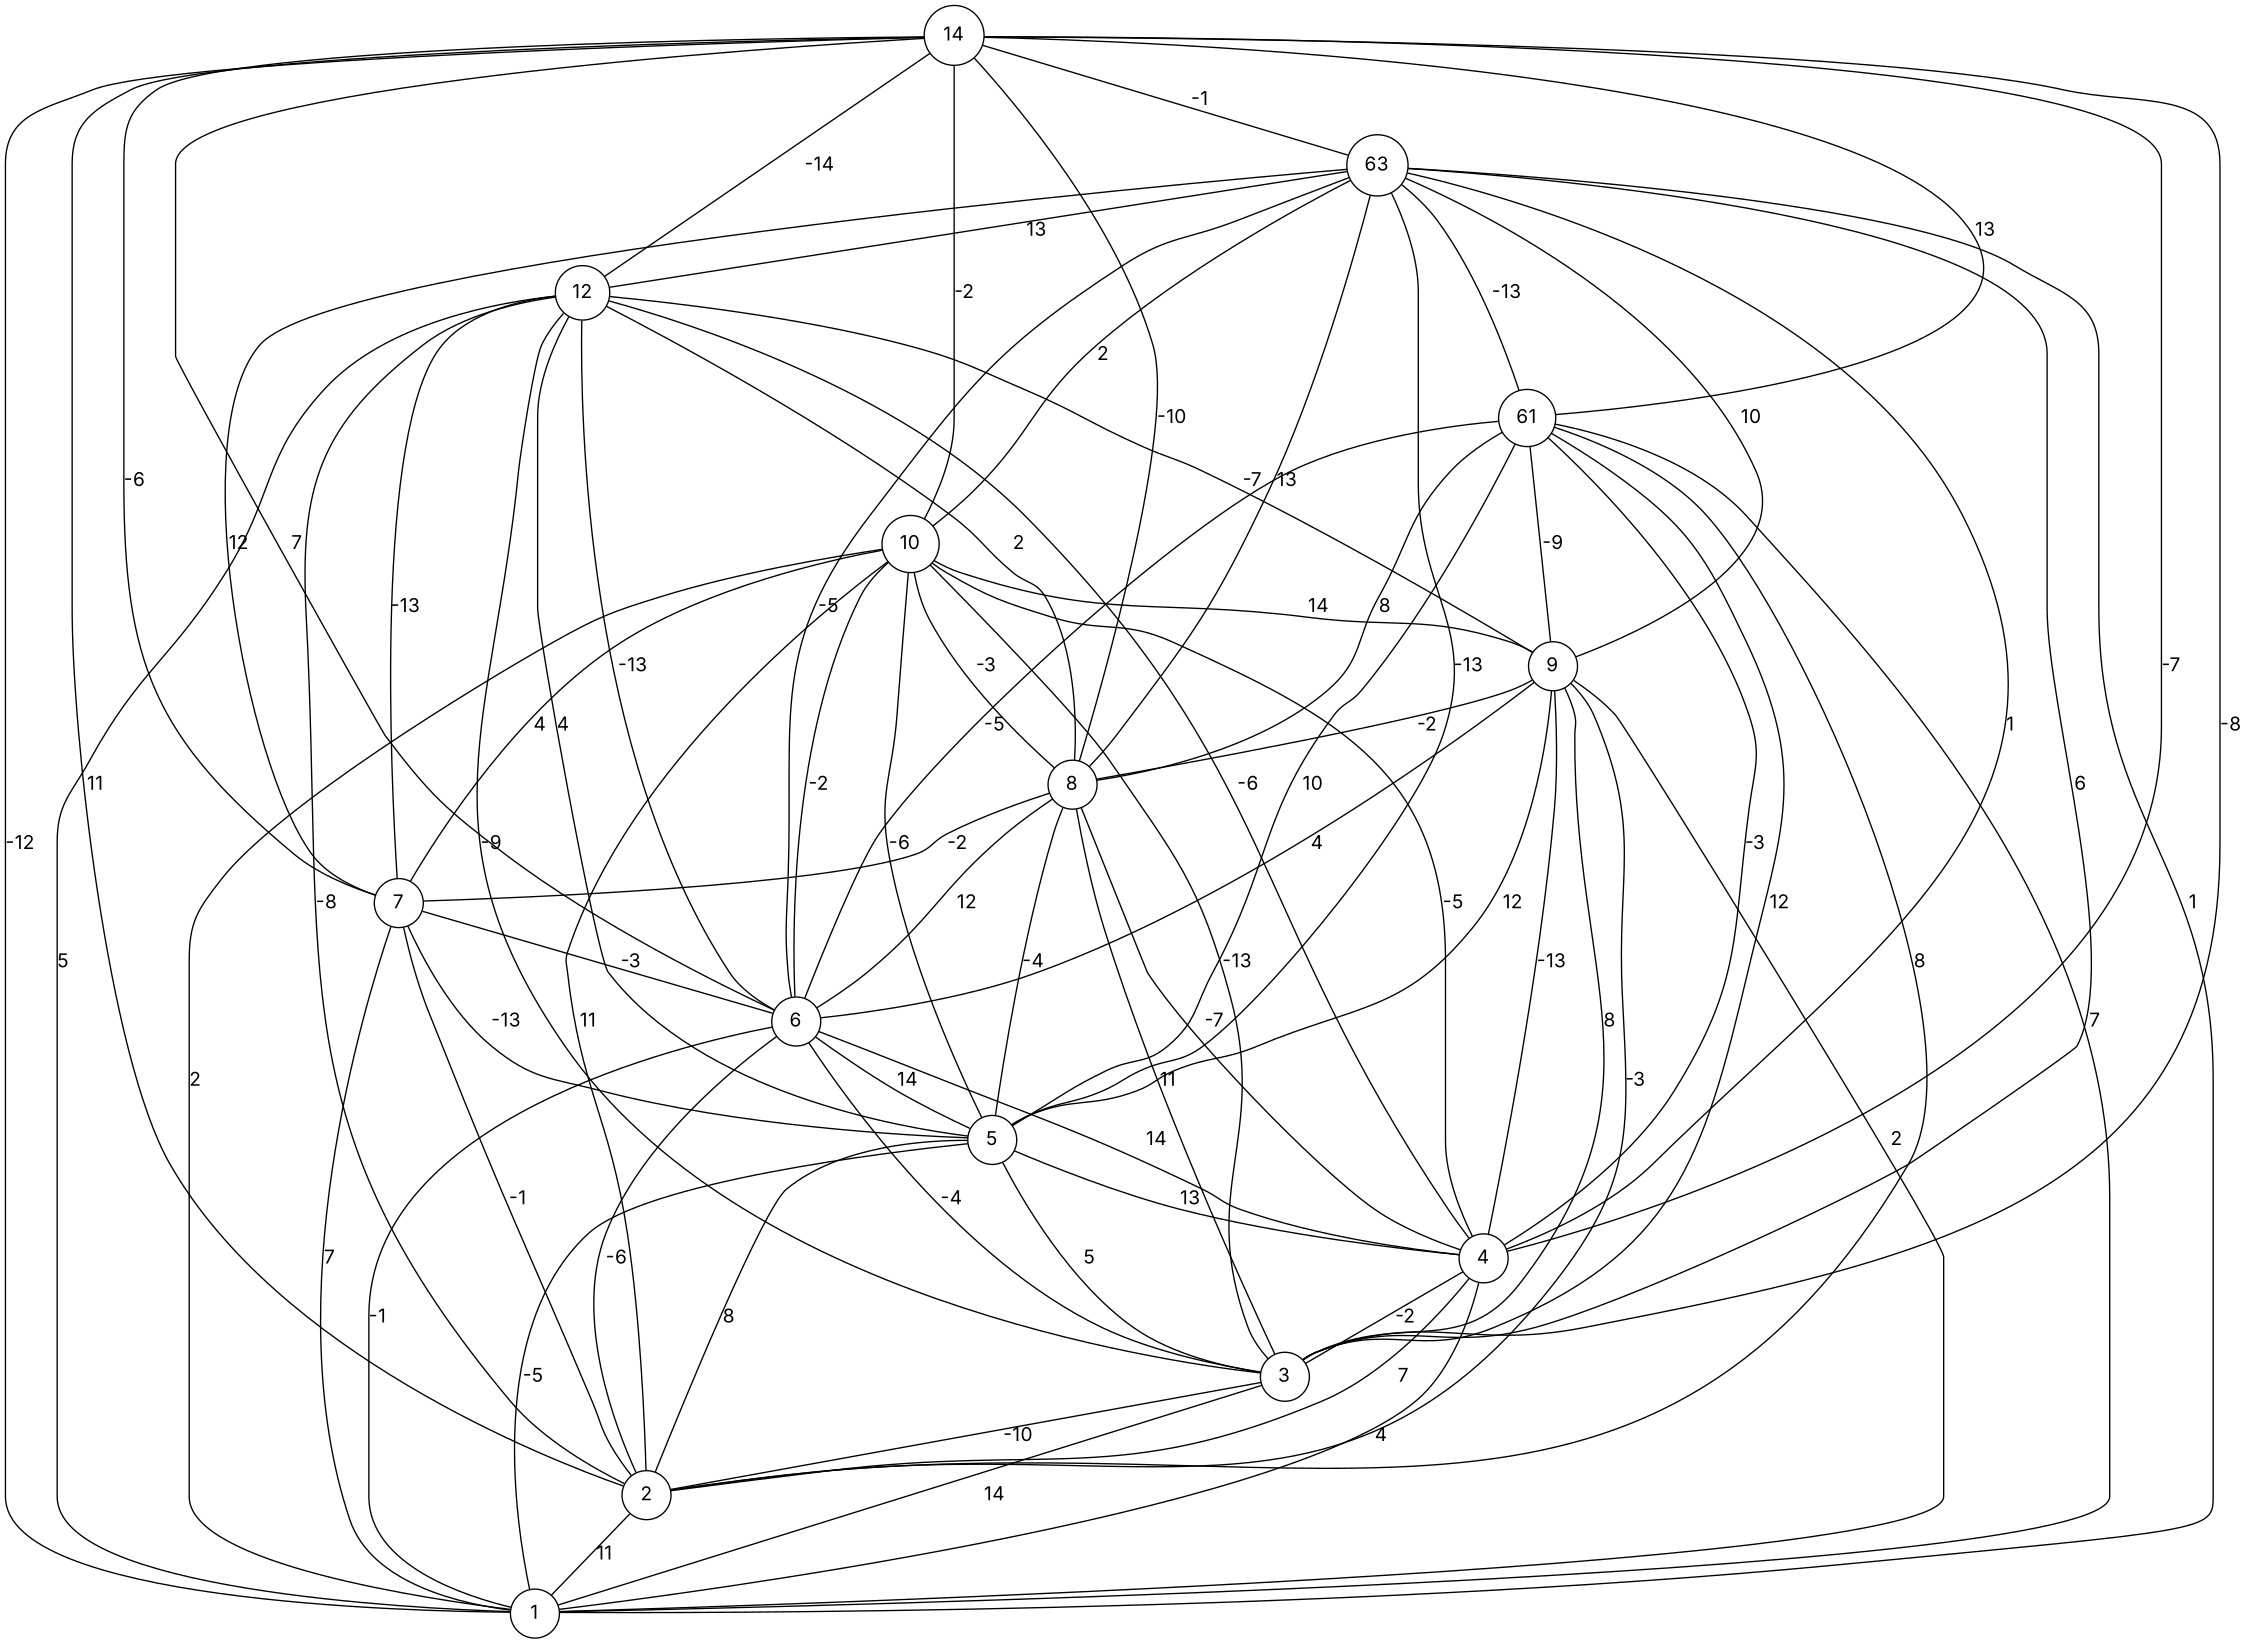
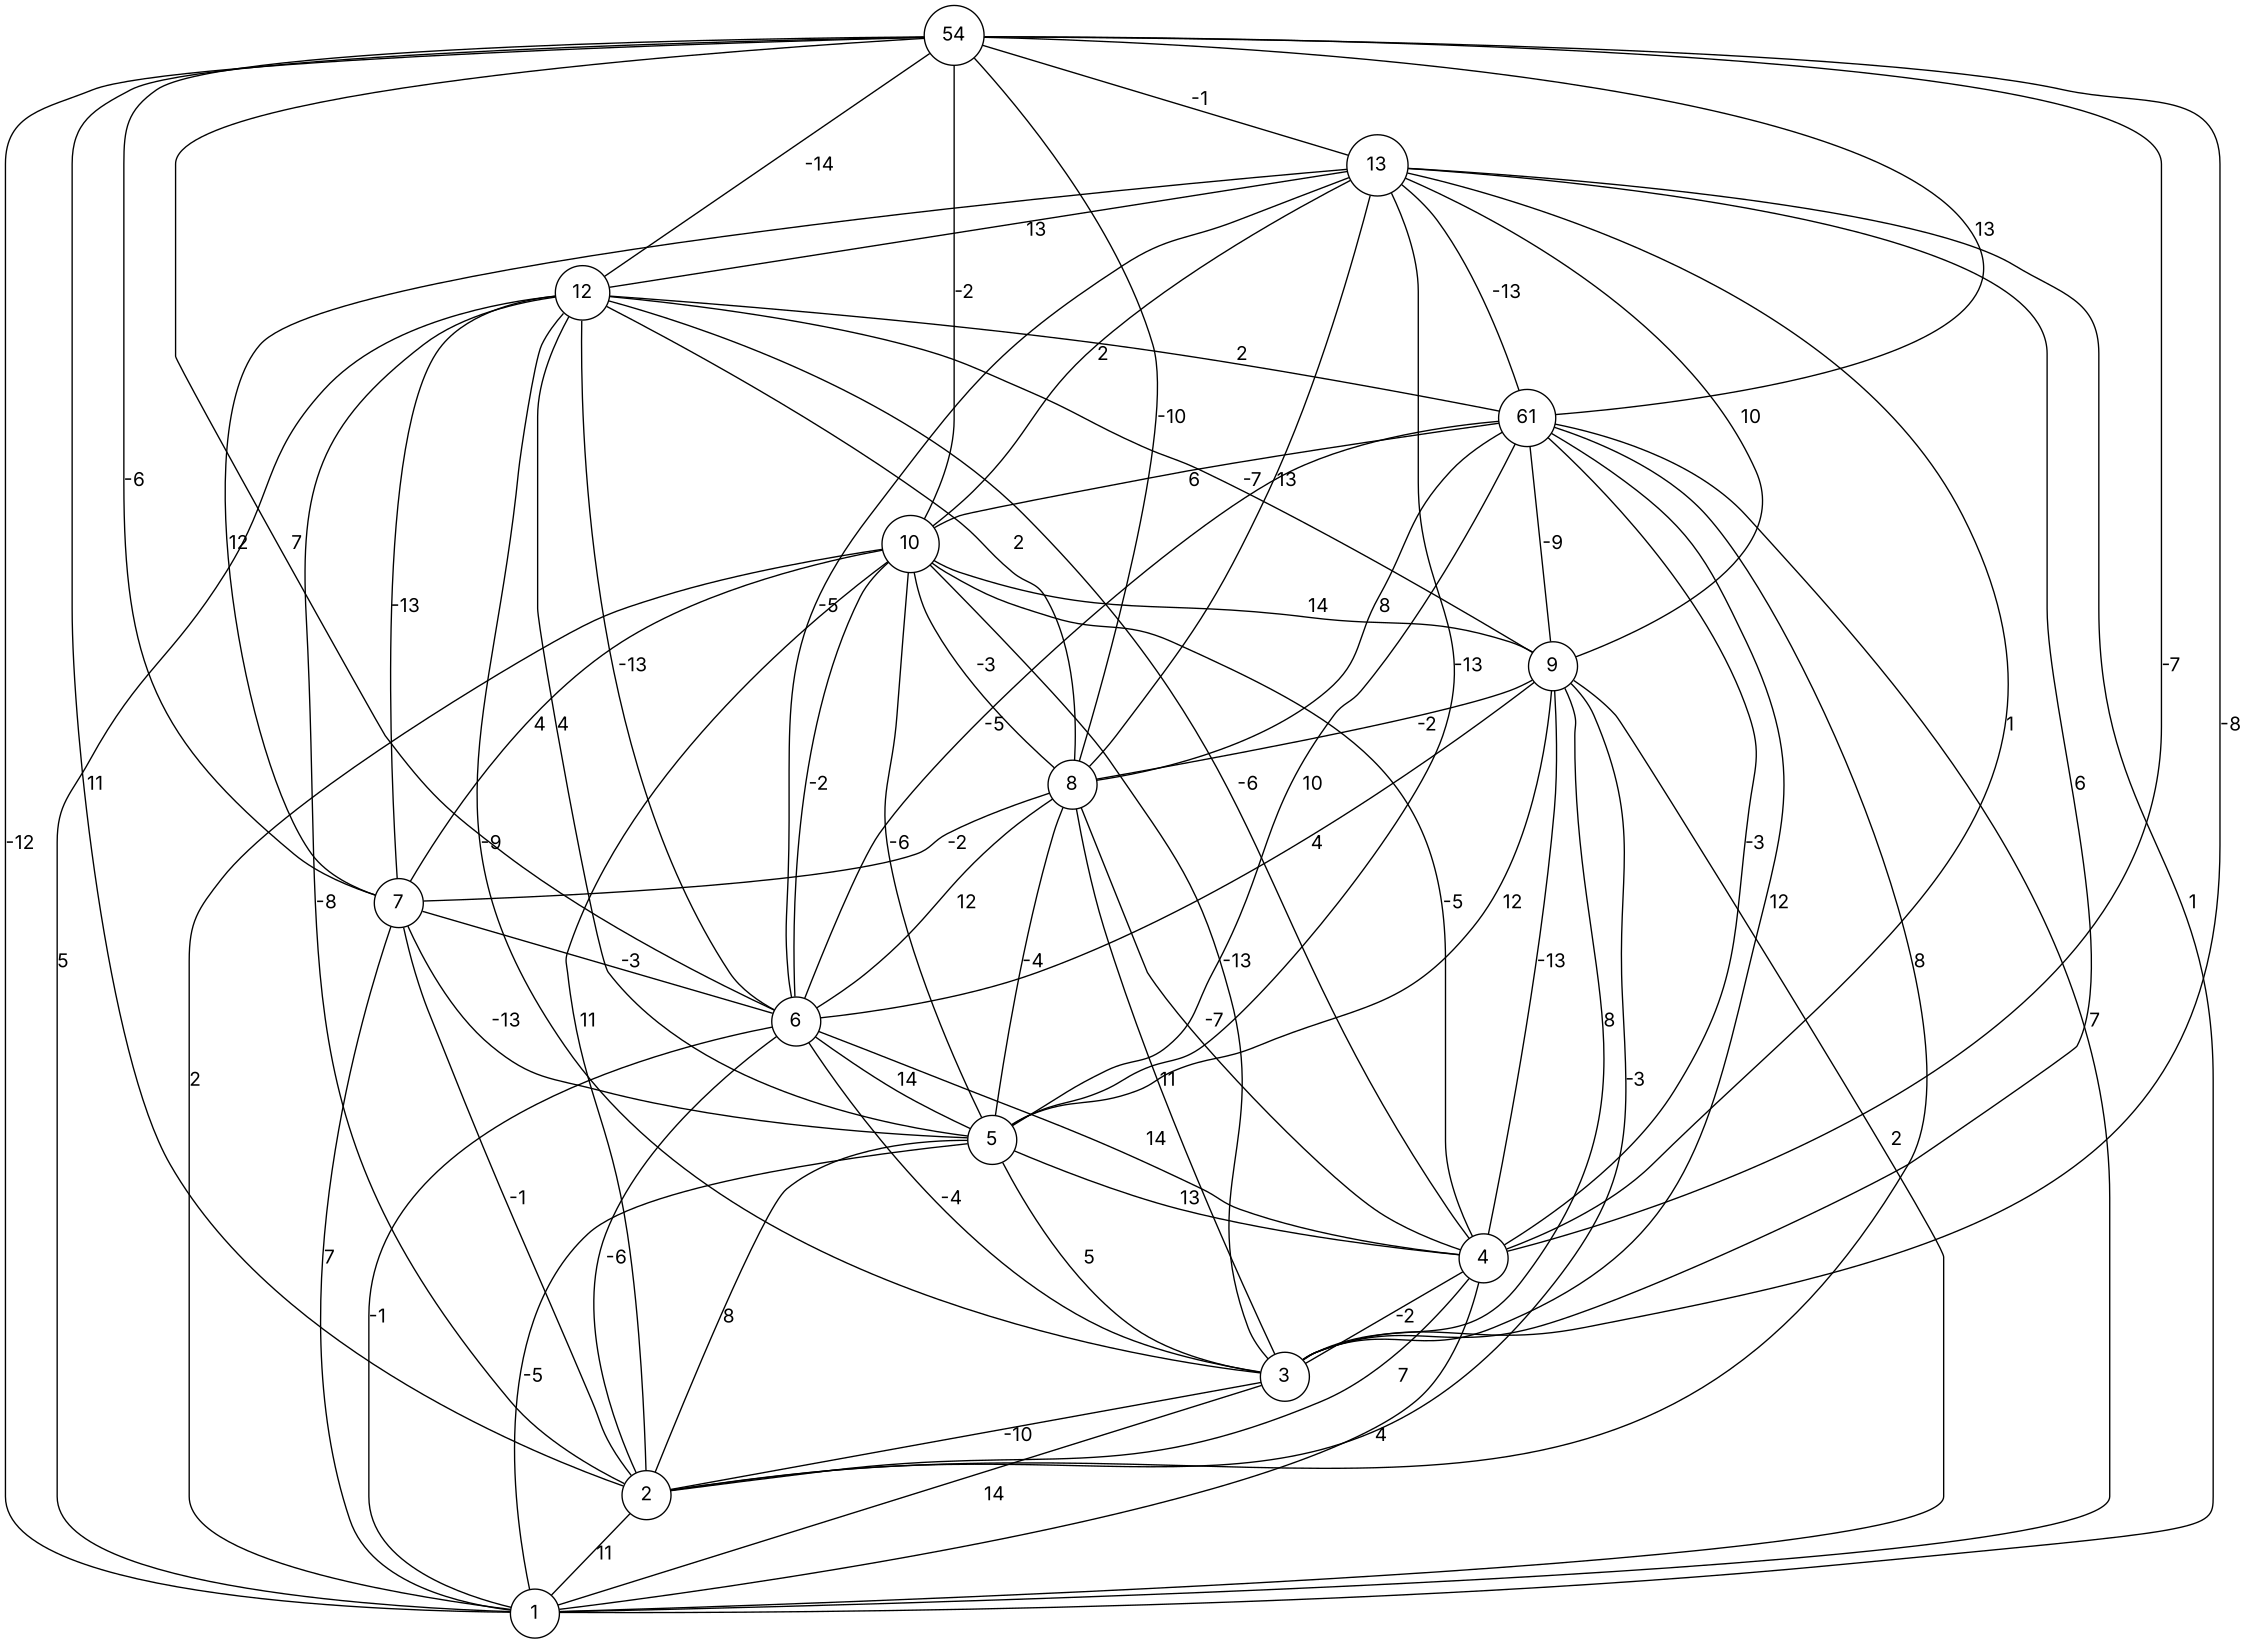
node "14": label "14" -> "54"
node "63": label "63" -> "13"
edge "12" -- "61": added, label "2"
edge "61" -- "10": added, label "6"
